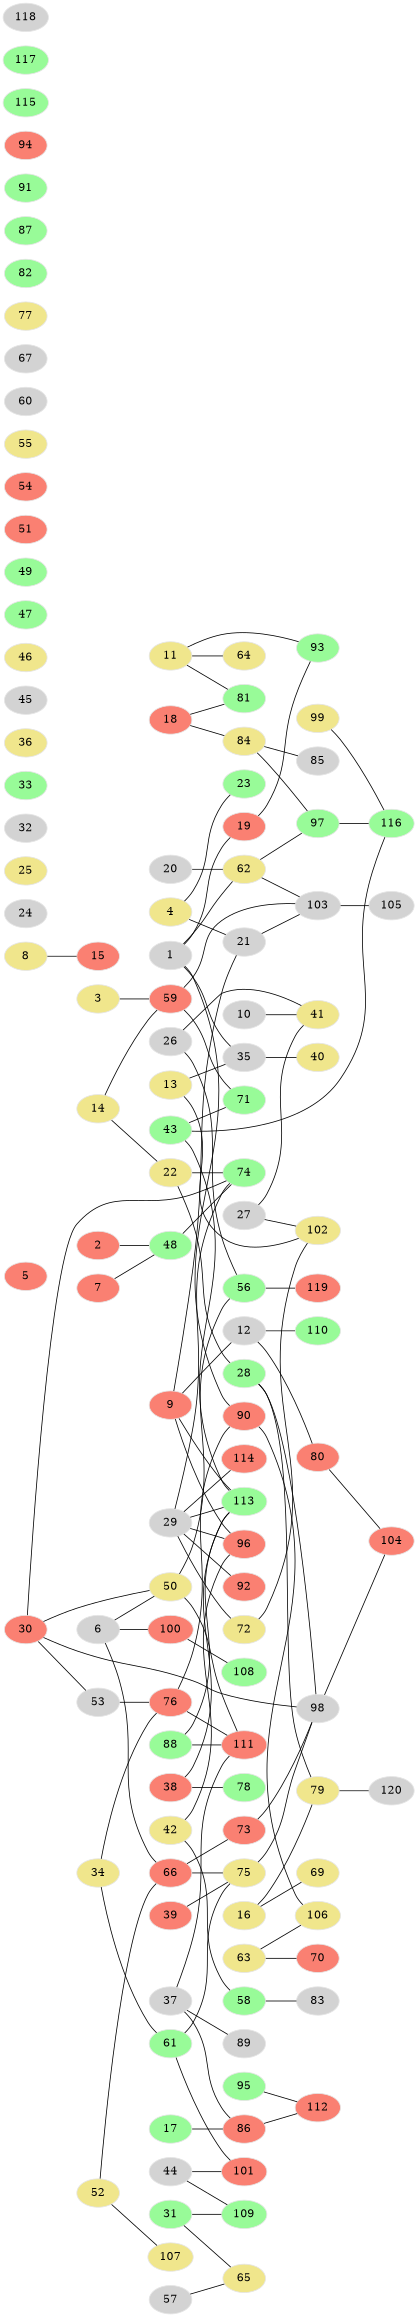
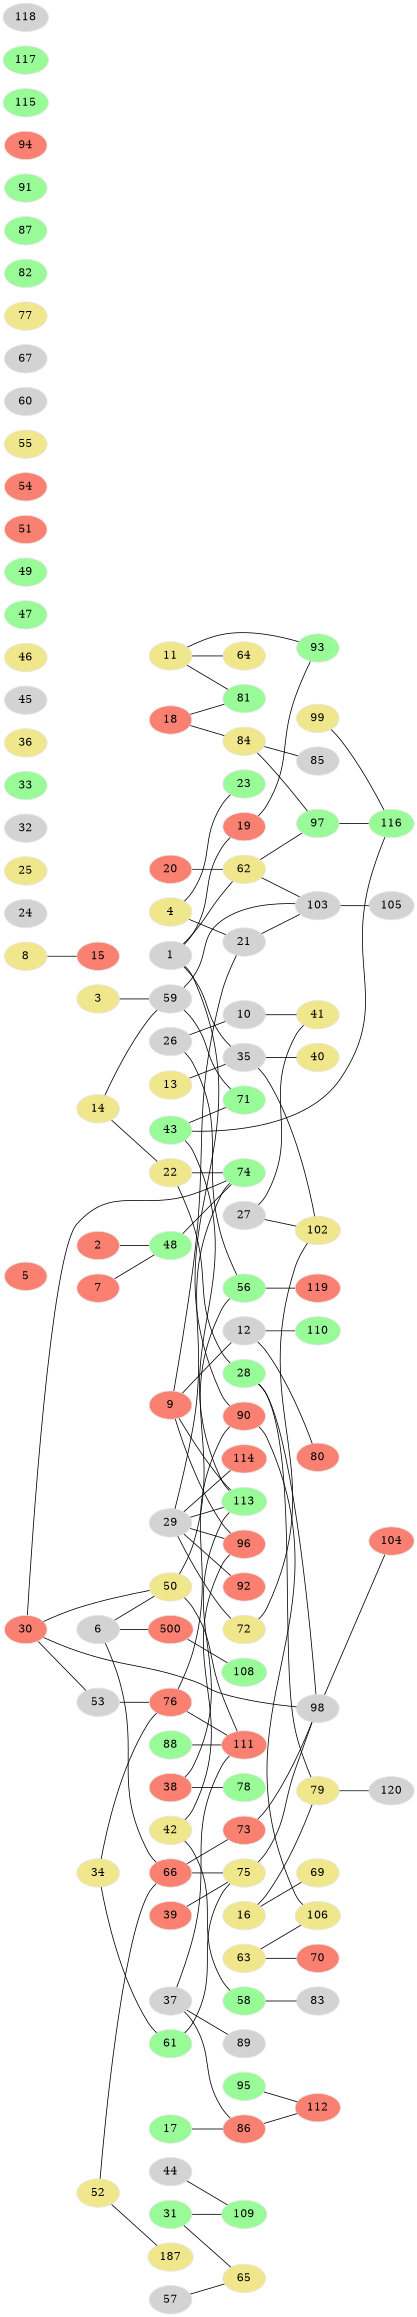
node "20": fillcolor lightgrey -> salmon
edge "41" -- "26": now "10" -- "26"
node "59": fillcolor salmon -> lightgrey
edge "13" -- "102": now "35" -- "102"
edge "80" -- "104": removed
edge "113" -- "88": removed
node "100": label "100" -> "500"
node "101": removed
node "107": label "107" -> "187"
